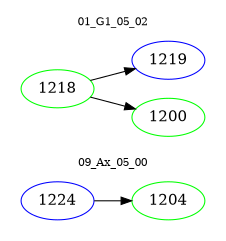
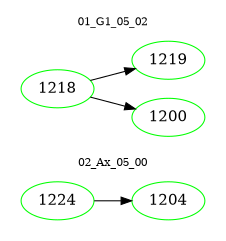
node "1219": color blue -> green
cluster "09_Ax_05_00": label "09_Ax_05_00" -> "02_Ax_05_00"
node "1224": color blue -> green
